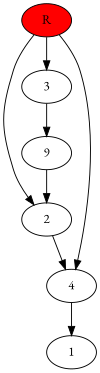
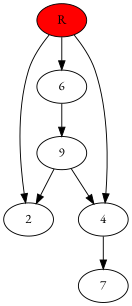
node "3": label "3" -> "6"
edge "2" -> "4": now "9" -> "4"
node "1": label "1" -> "7"
